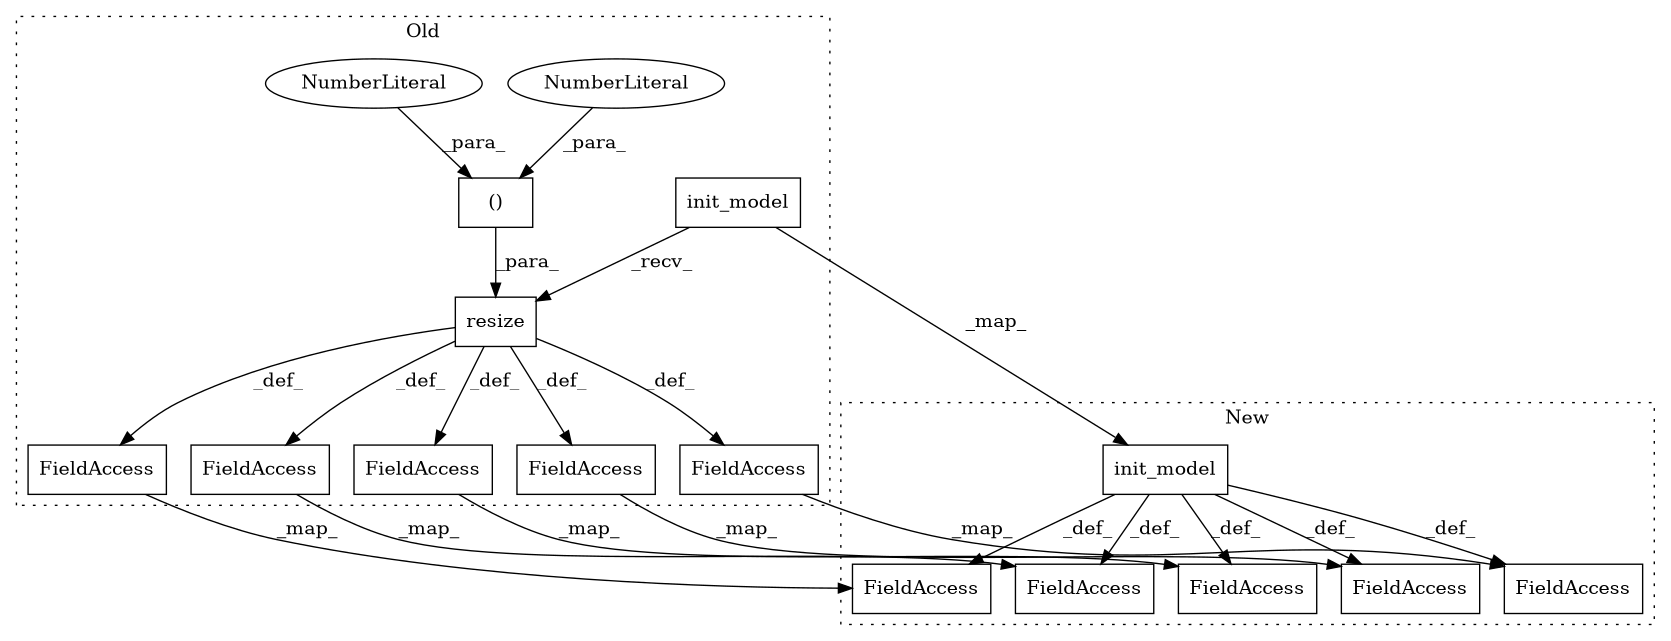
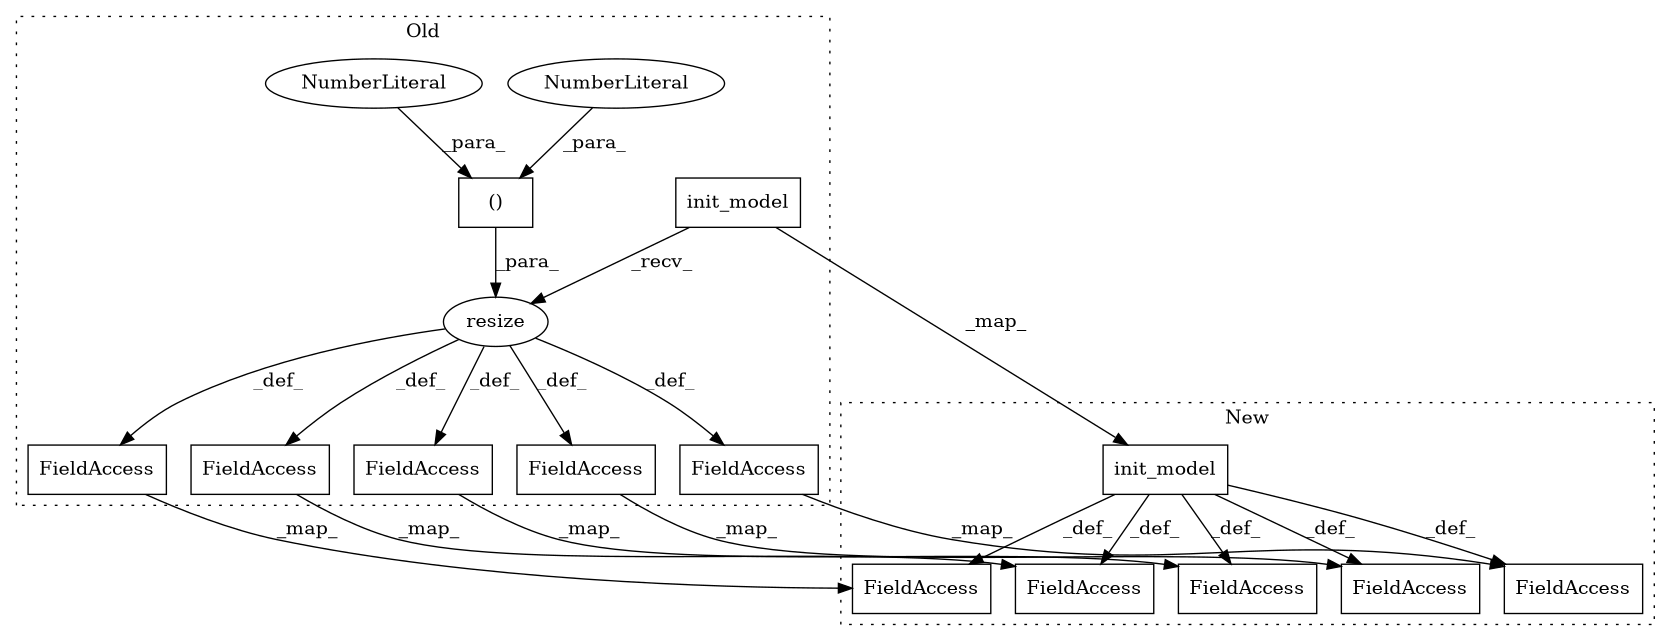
node "resize": shape box -> ellipse
